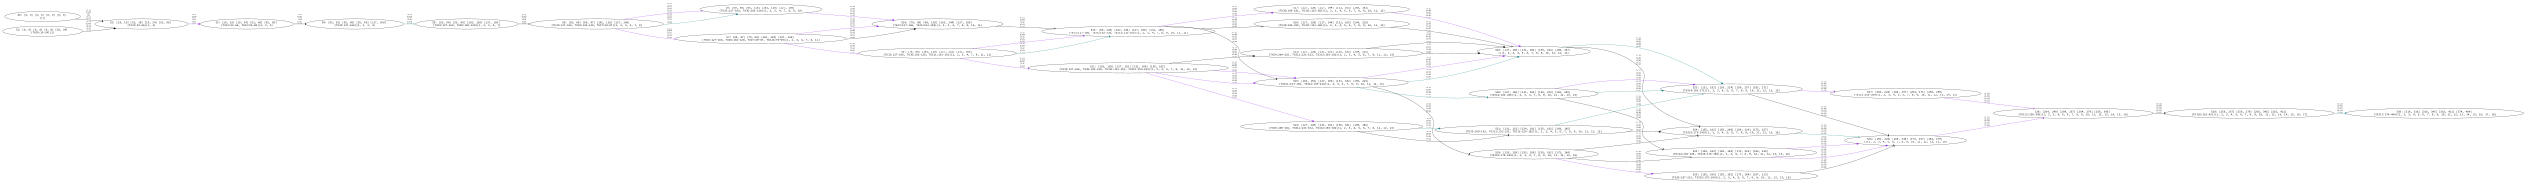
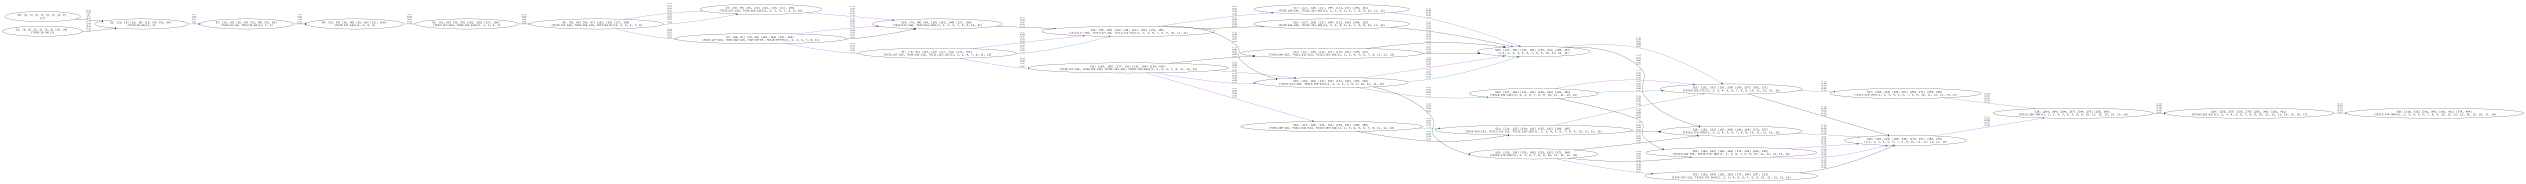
edge "S1: [0, 0] [0, 0] [0, 0] [19, 24] {T0J0:19-24}{1}" -> "S2: [19, 19] [19, 19] [19, 24] [52, 66] {T0J1:52-66}{1, 2}": arrowhead diamond -> tee
